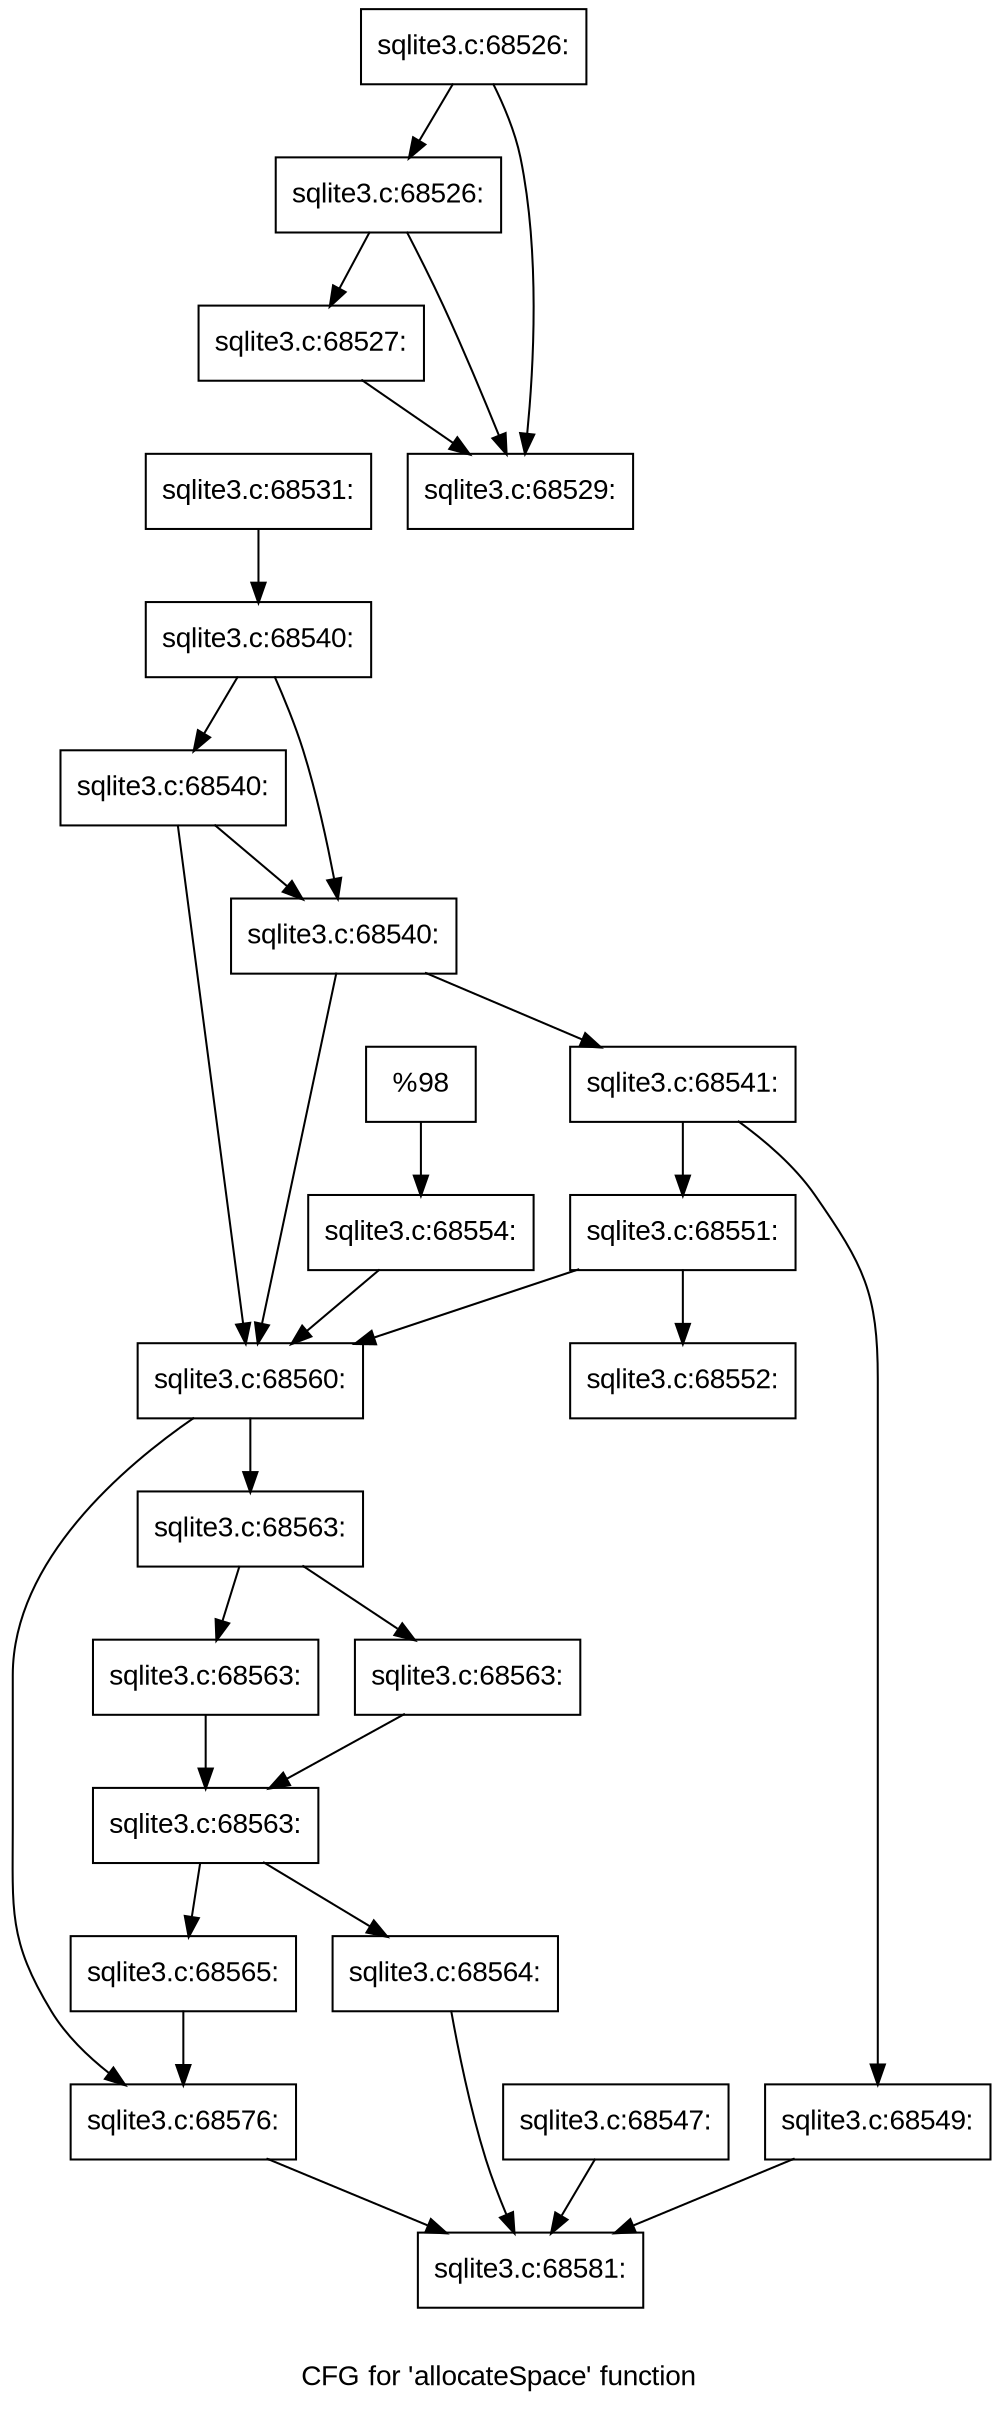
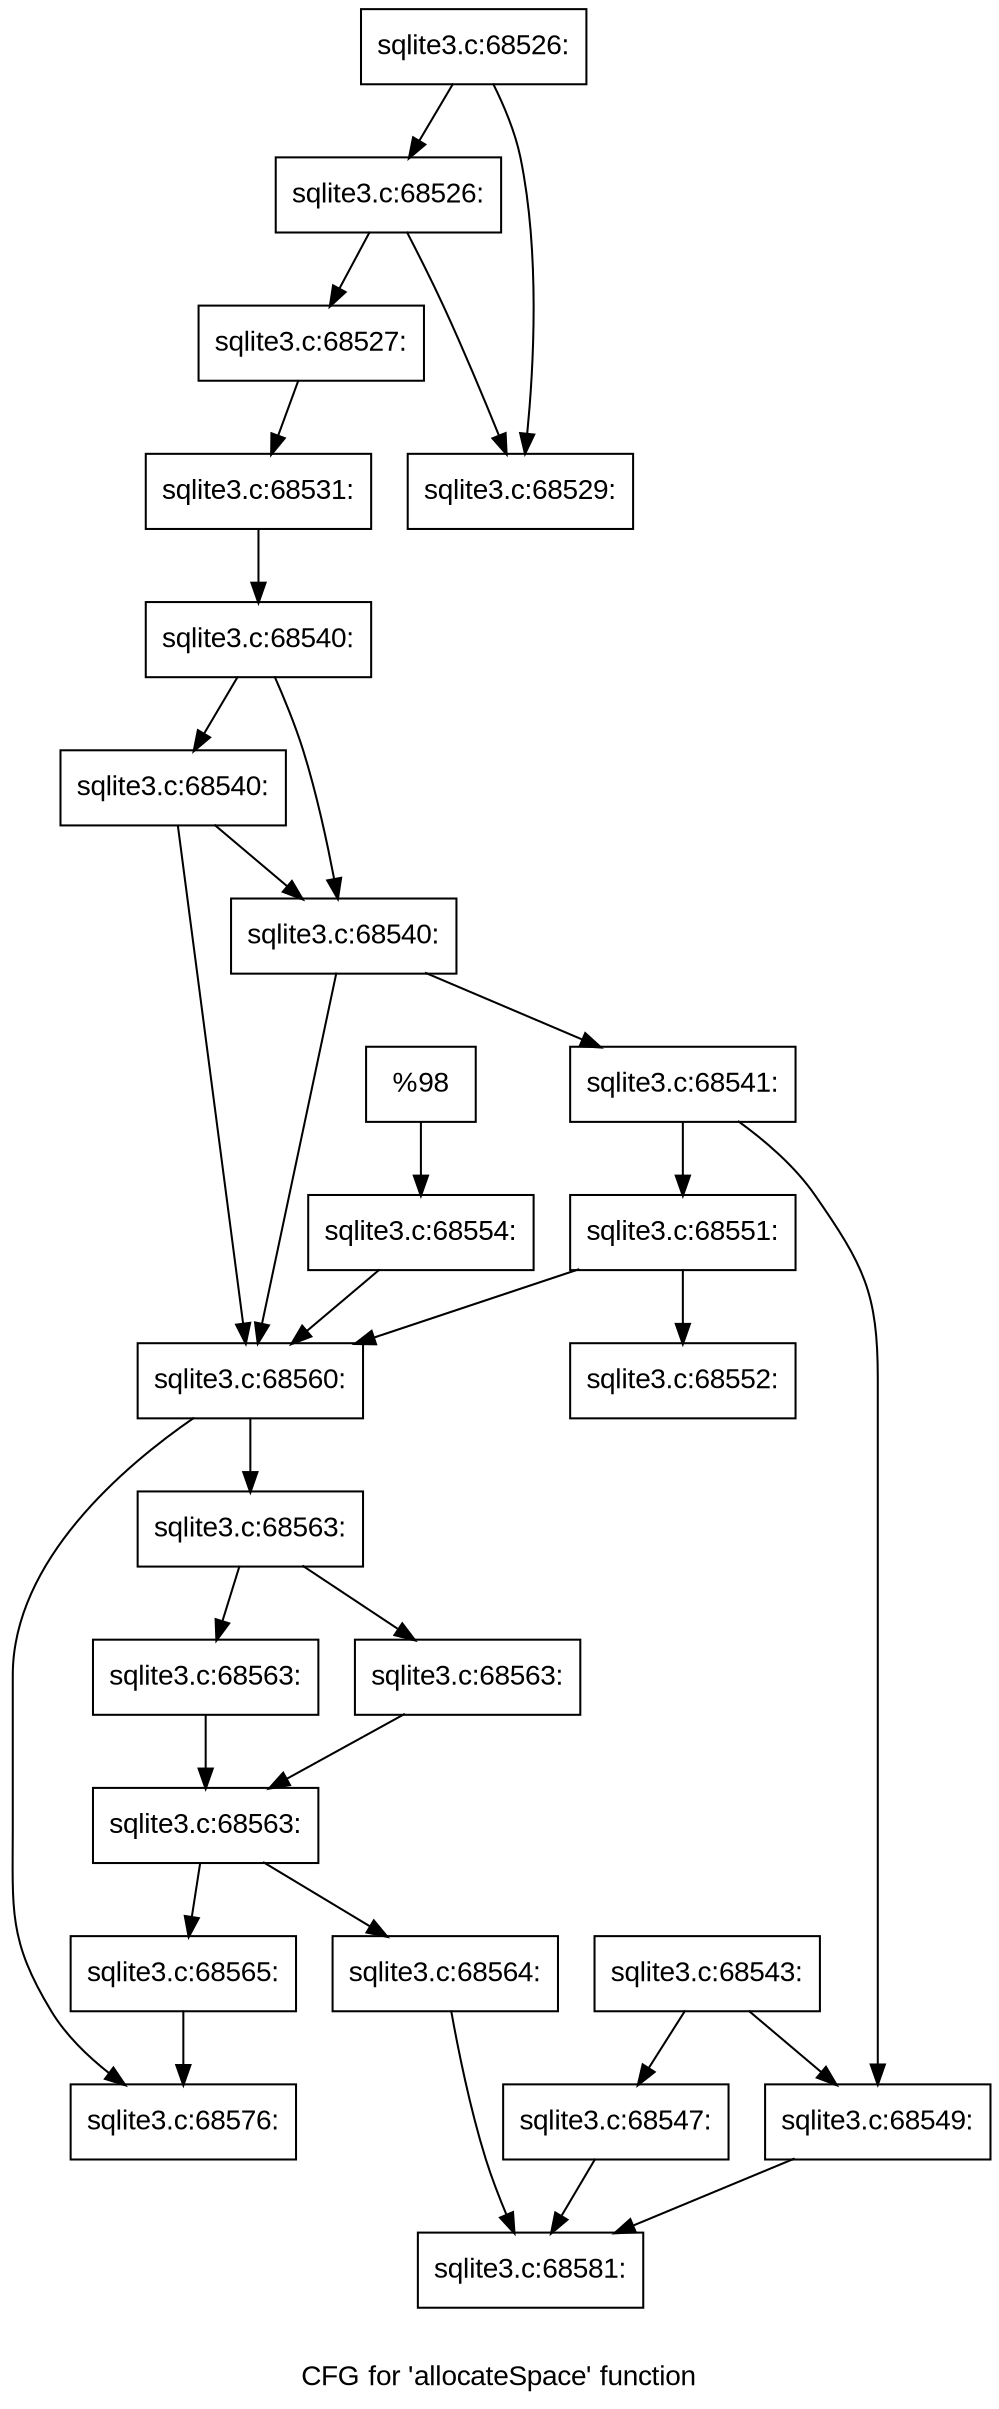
edge "sqlite3.c:68527:" -> "sqlite3.c:68529:": now "sqlite3.c:68527:" -> "sqlite3.c:68531:"
node "sqlite3.c:68543:": added
edge "sqlite3.c:68576:" -> "sqlite3.c:68581:": removed
